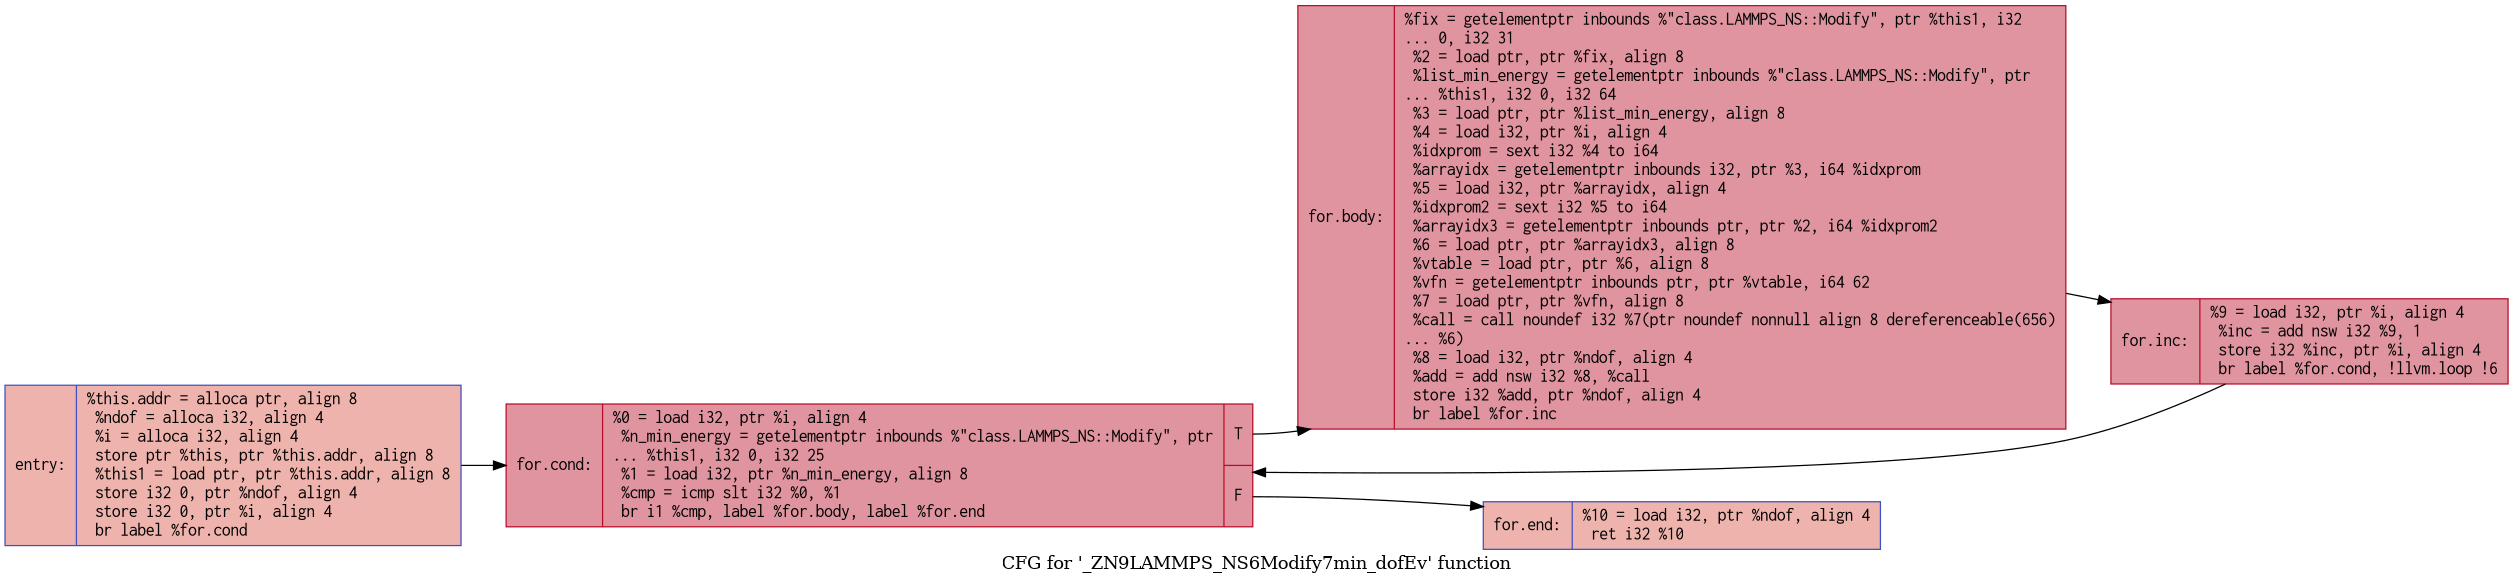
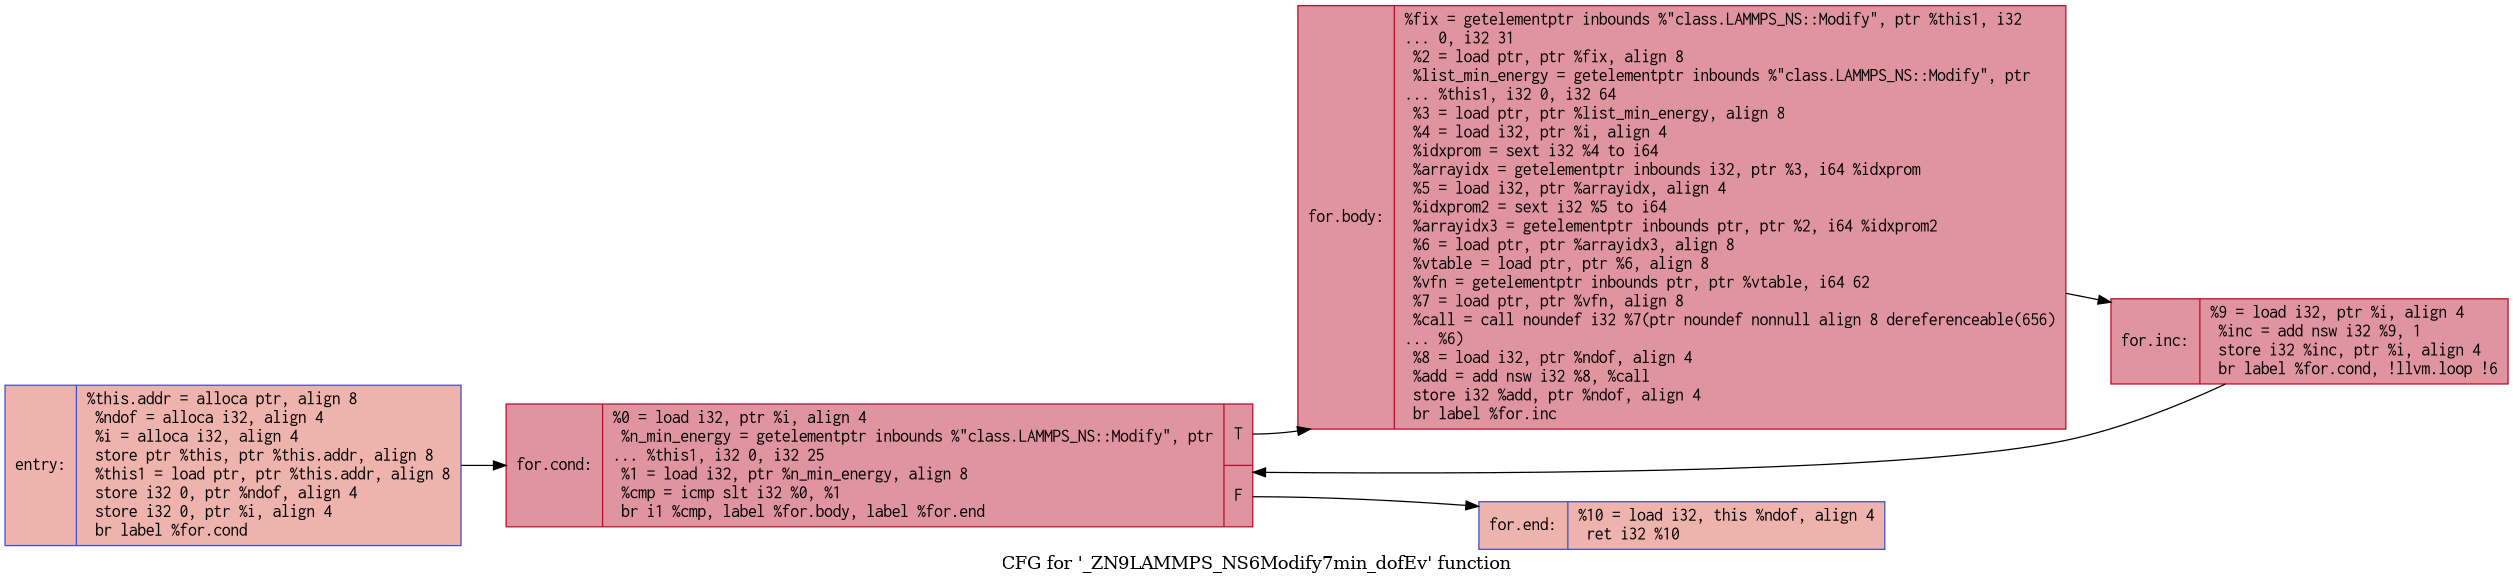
node "for.end:": text "%10 = load i32, ptr %ndof, align 4" -> "%10 = load i32, this %ndof, align 4"
